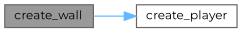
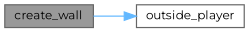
node "create_player": label "create_player" -> "outside_player"
